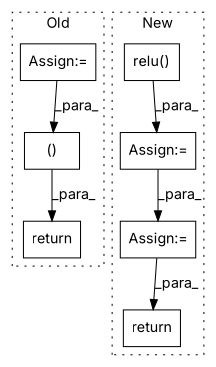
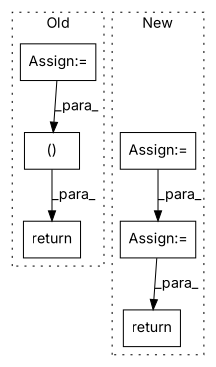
node "relu()": removed
